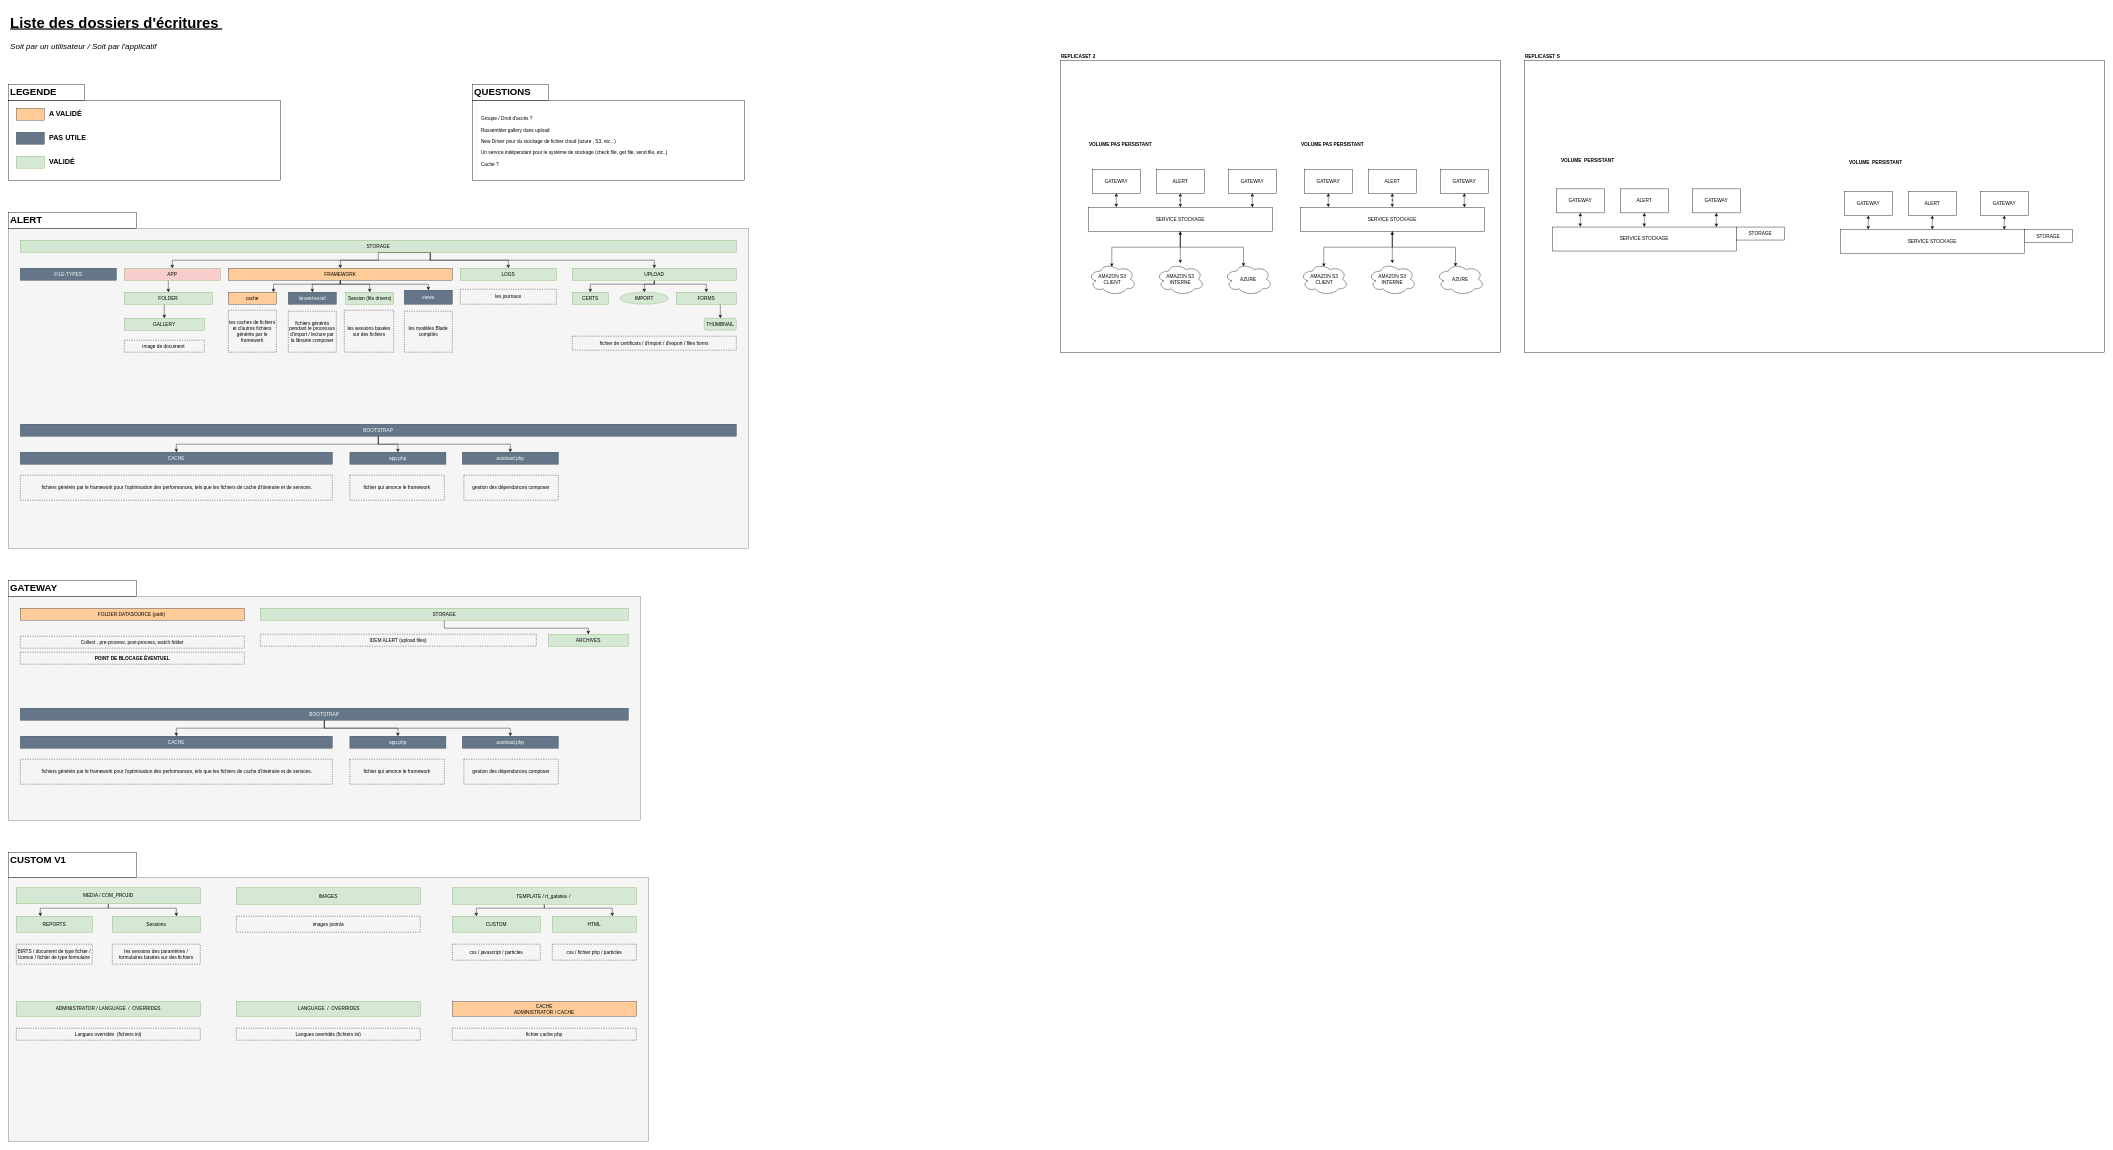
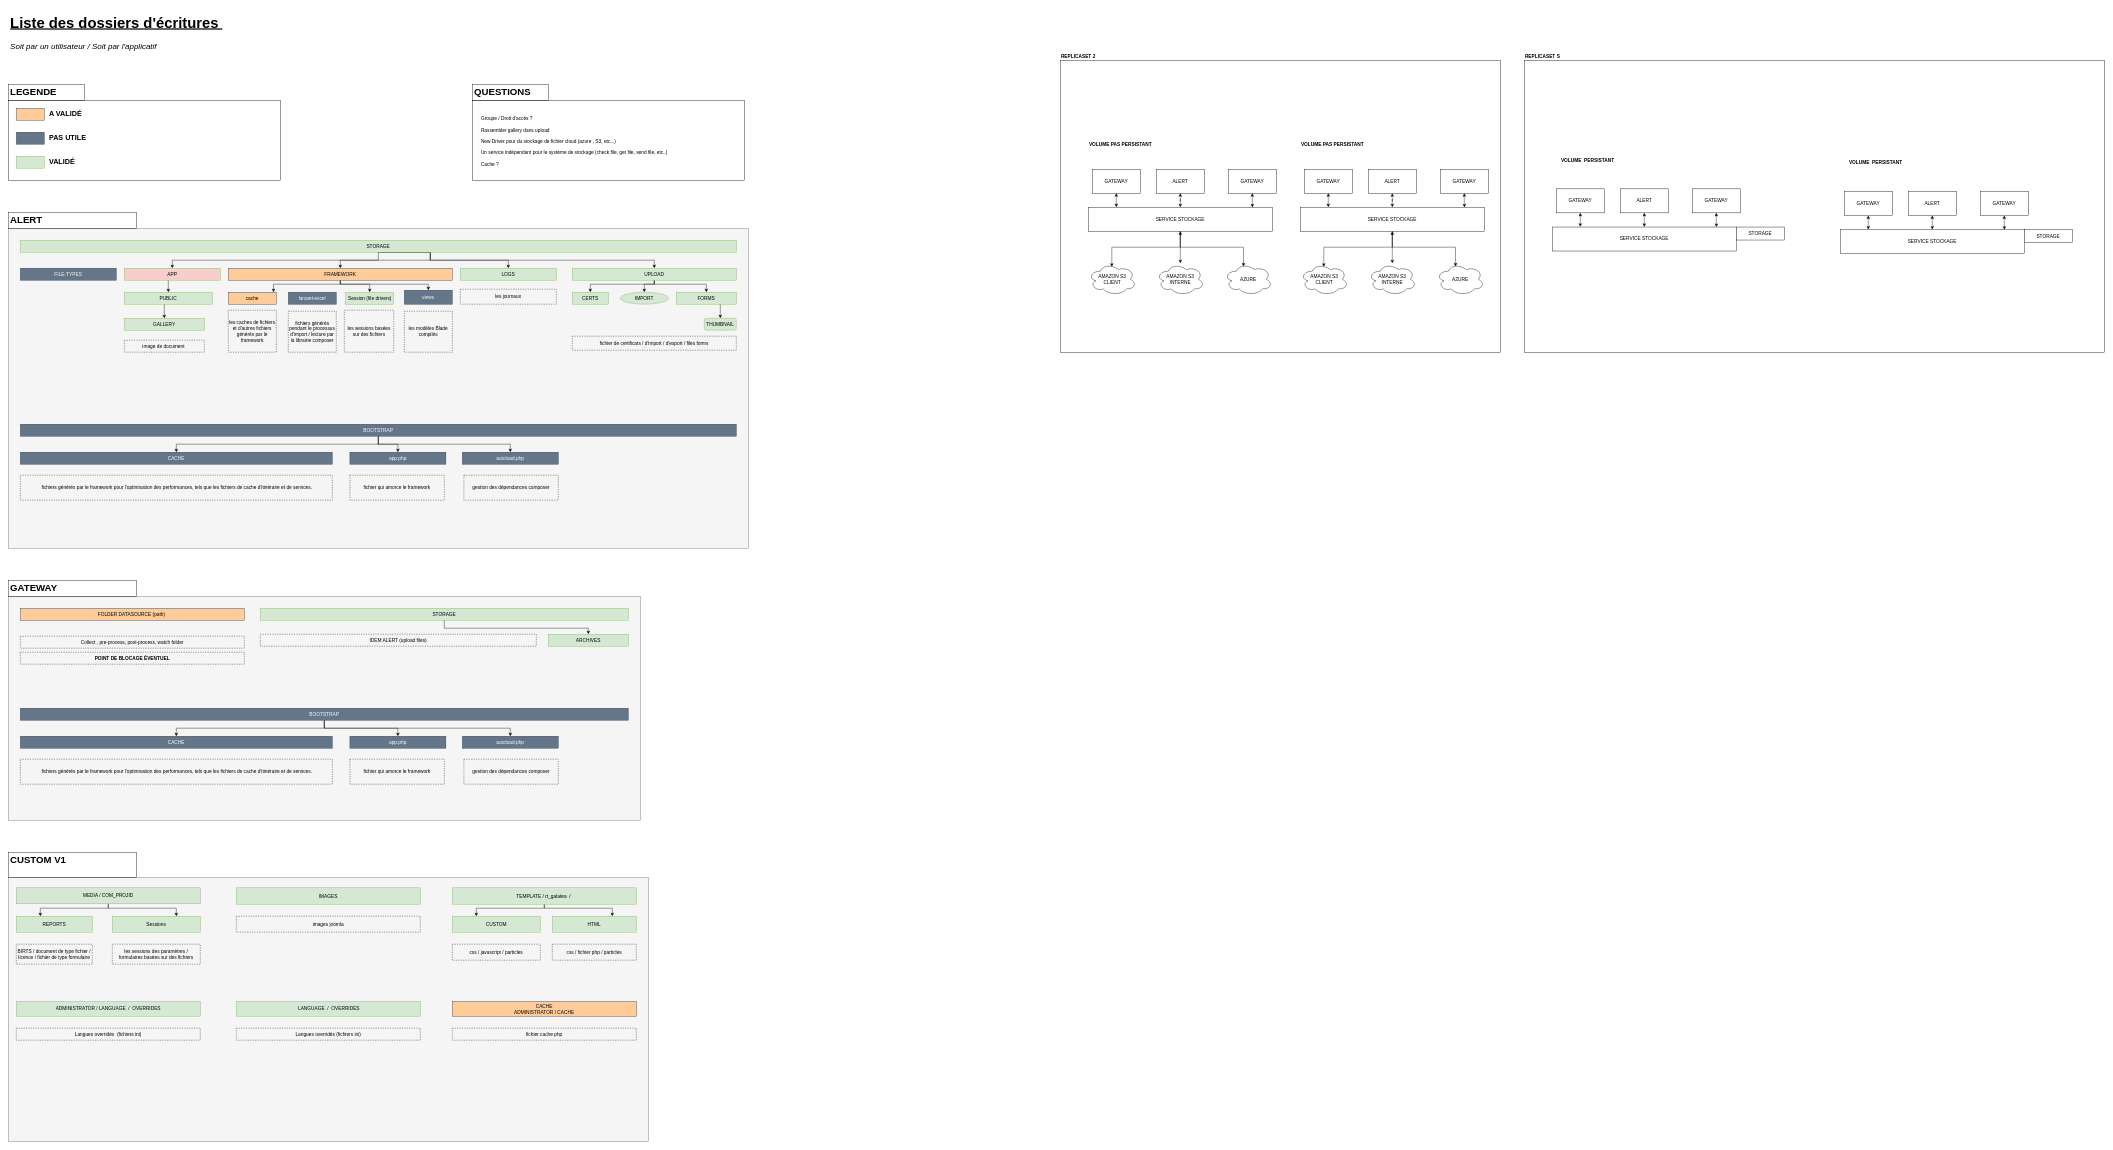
edge "FRAMEWORK" -> "laravel-excel": removed
node "FOLDER": label "FOLDER" -> "PUBLIC"
